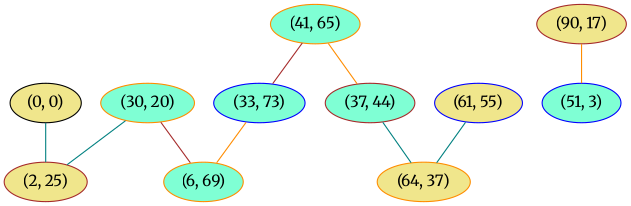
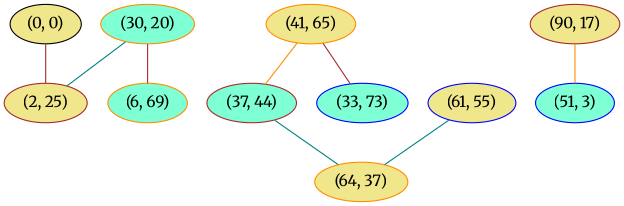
node "(41, 65)": fillcolor aquamarine -> khaki
edge "(0, 0)" -- "(2, 25)": color teal -> brown
edge "(33, 73)" -- "(6, 69)": removed
